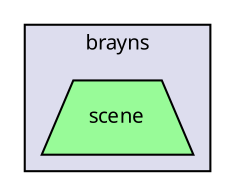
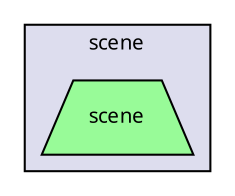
cluster "brayns": label "brayns" -> "scene"
